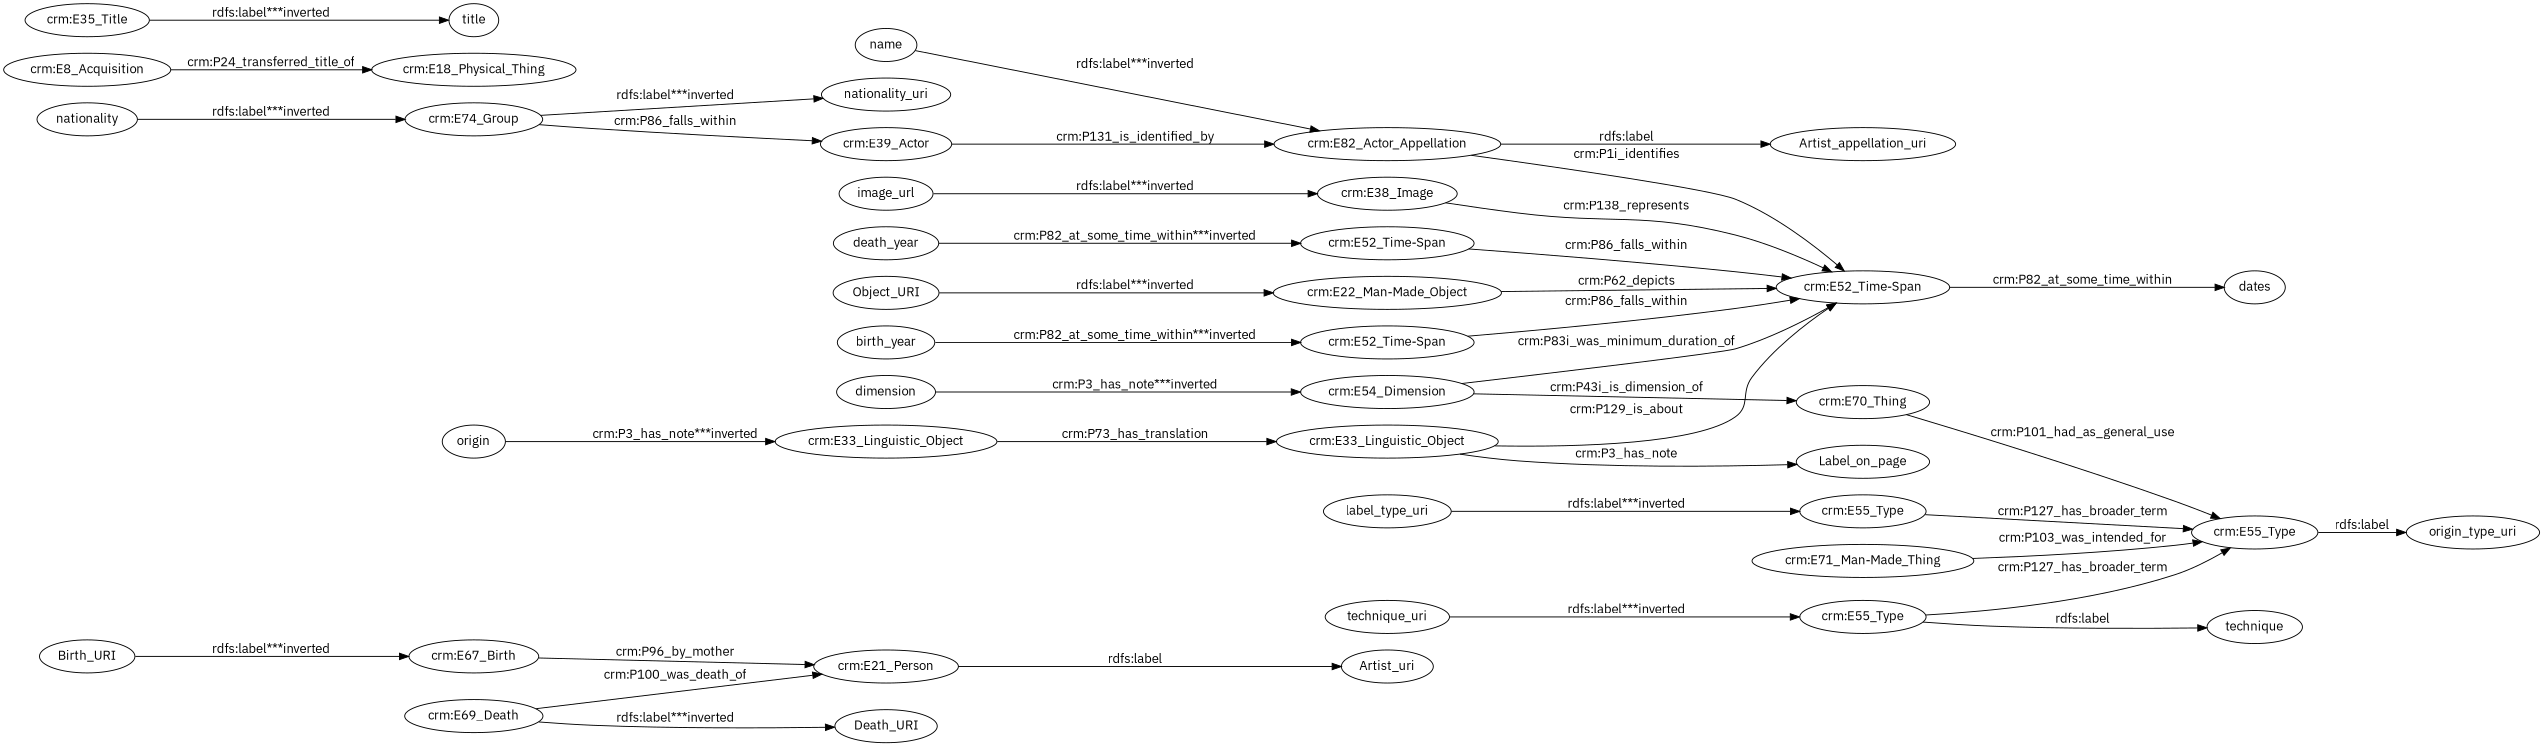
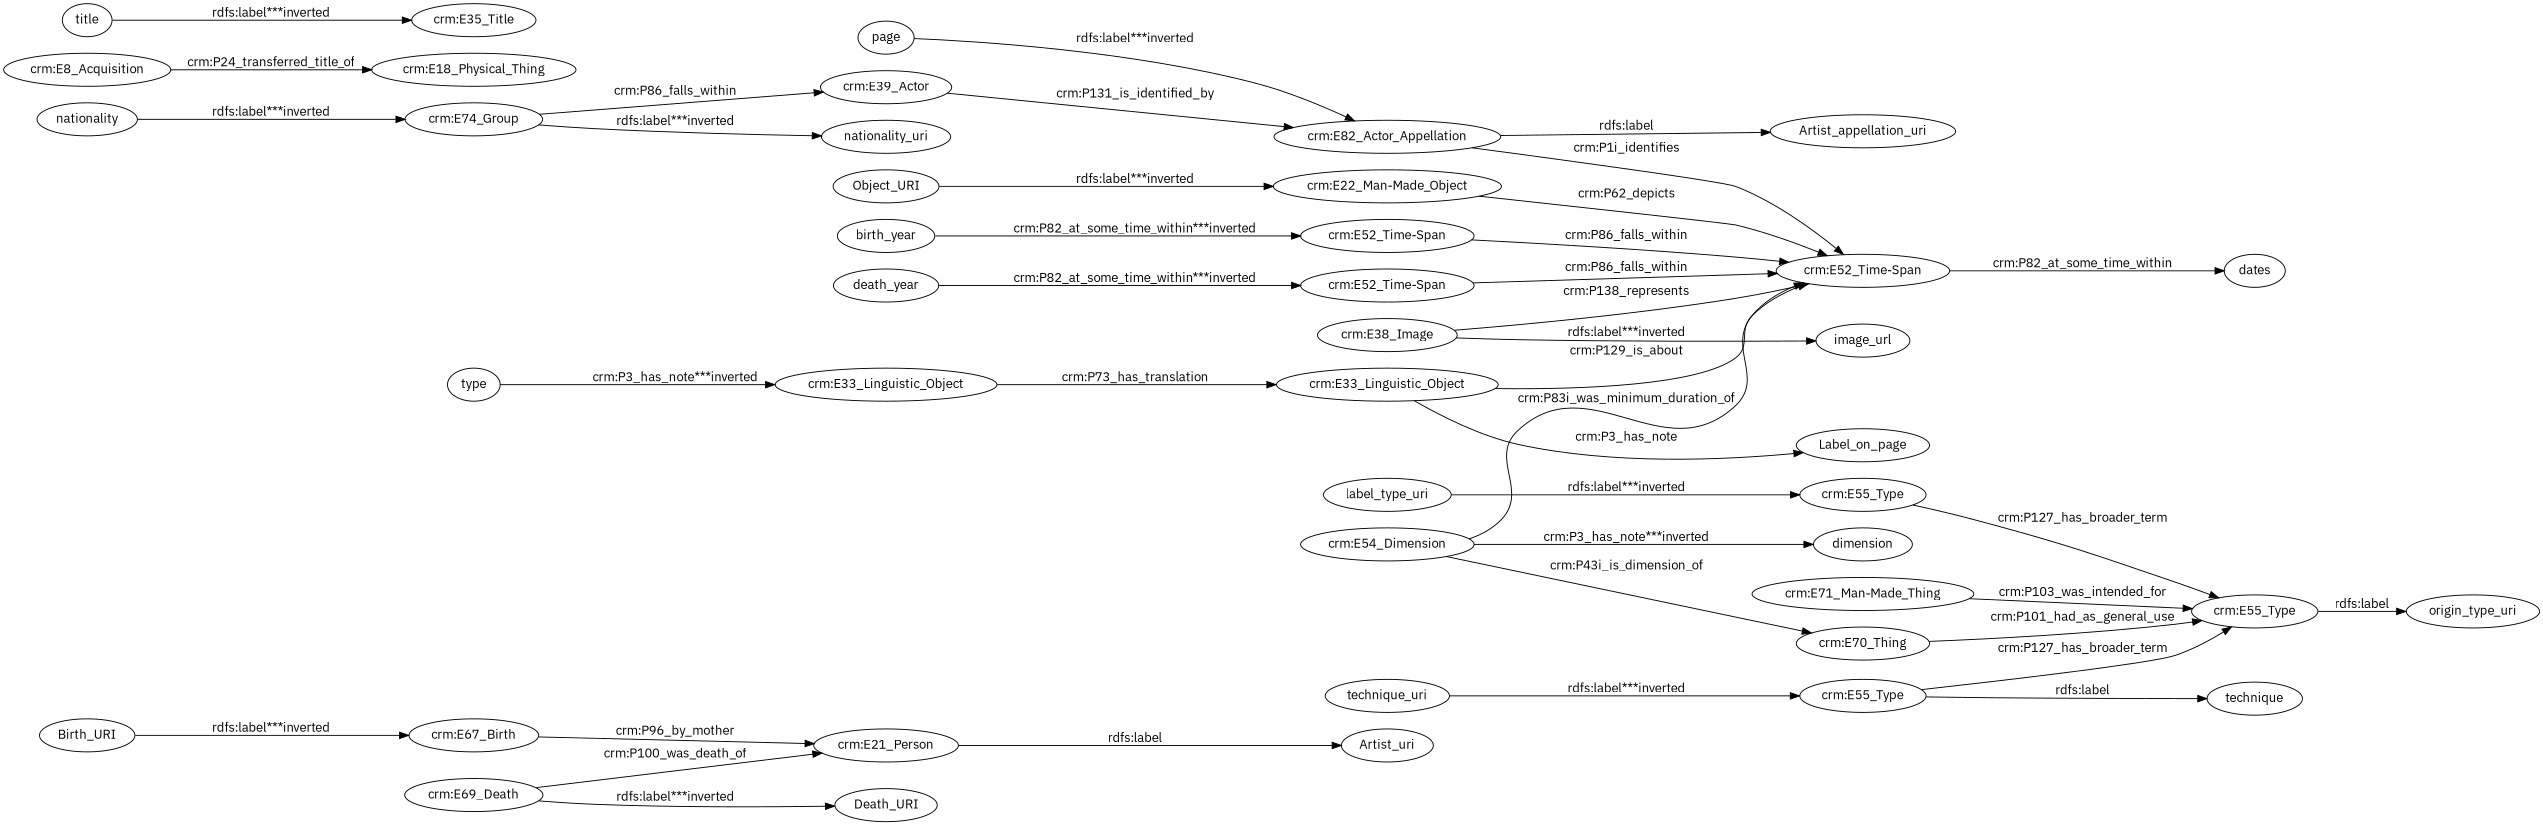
edge "crm:E35_Title" -> "title": reversed
node "name": label "name" -> "page"
edge "image_url" -> "crm:E38_Image": reversed
edge "dimension" -> "crm:E54_Dimension": reversed
node "origin": label "origin" -> "type"
